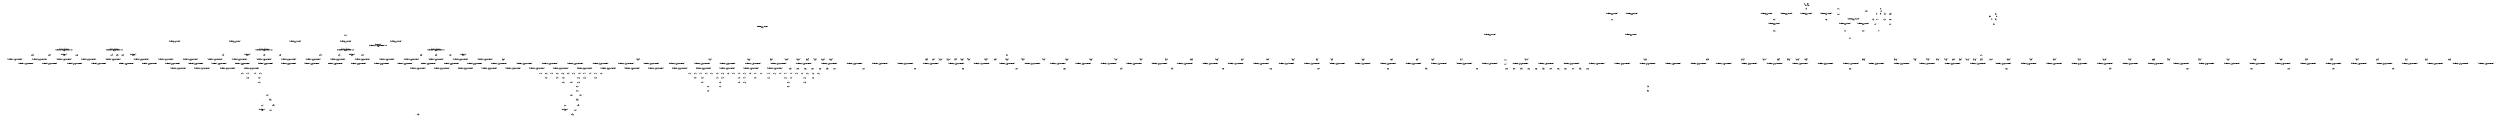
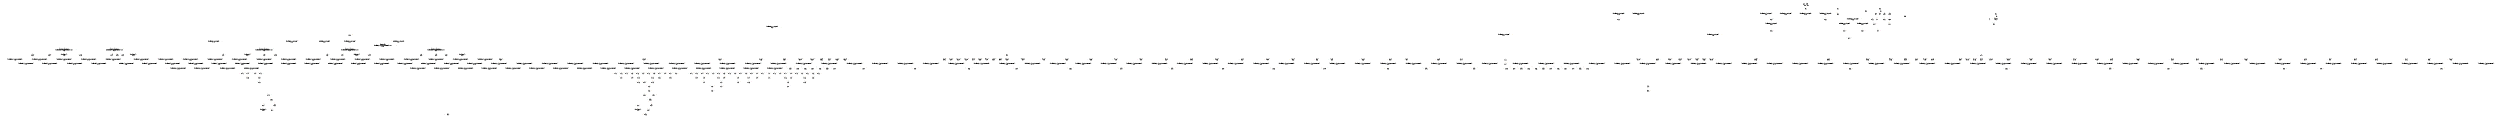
node "cnt ID: 6": label "cnt ID: 6" -> "mappedRom ID: 6"
